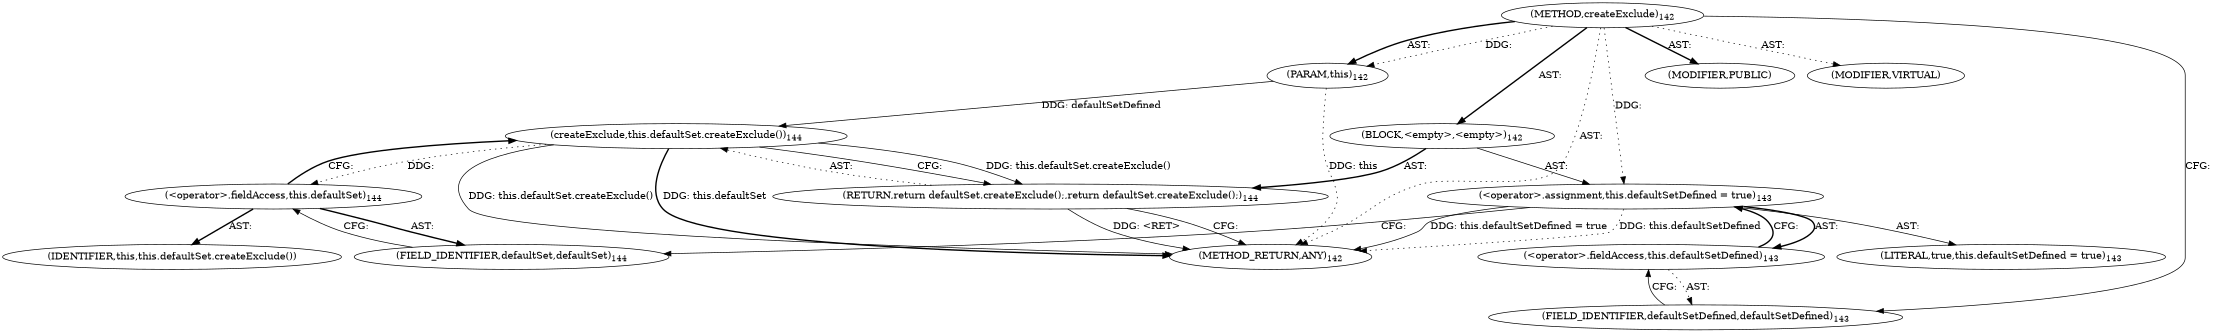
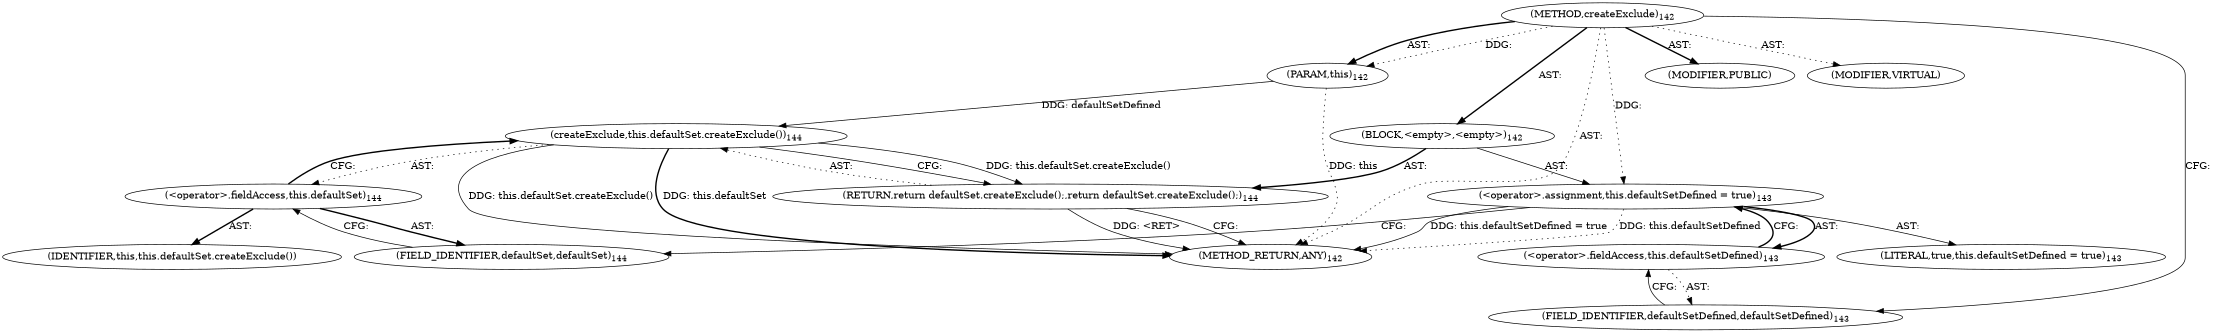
edge "(createExclude,this.defaultSet.createExclude())" -> "(<operator>.fieldAccess,this.defaultSet)": label "DDG: " -> "AST: "
